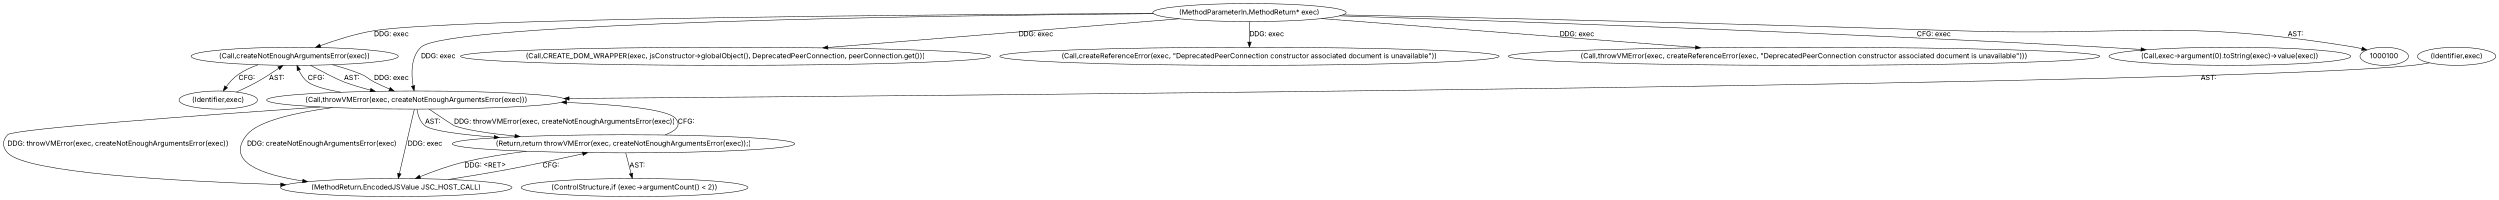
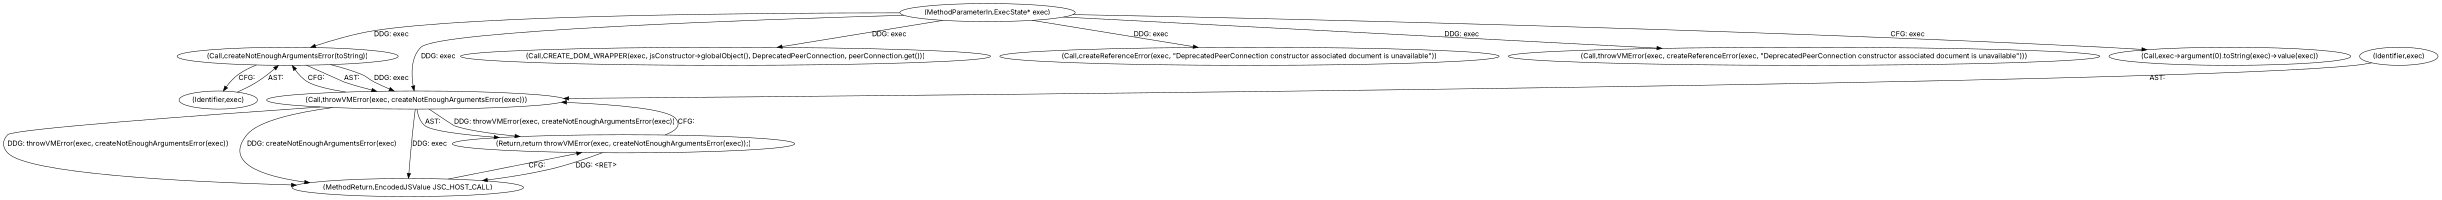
node "(MethodParameterIn,MethodReturn* exec)": label "(MethodParameterIn,MethodReturn* exec)" -> "(MethodParameterIn,ExecState* exec)"
node "(Call,createNotEnoughArgumentsError(exec))": label "(Call,createNotEnoughArgumentsError(exec))" -> "(Call,createNotEnoughArgumentsError(toString))"
node "1000100": removed
node "(ControlStructure,if (exec->argumentCount() < 2))": removed
